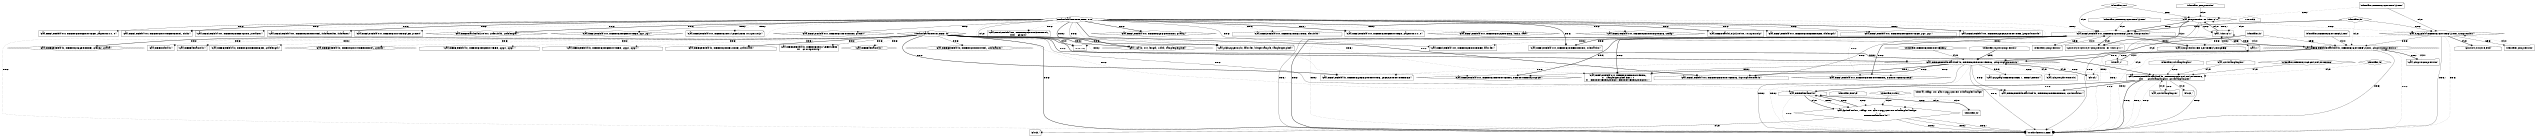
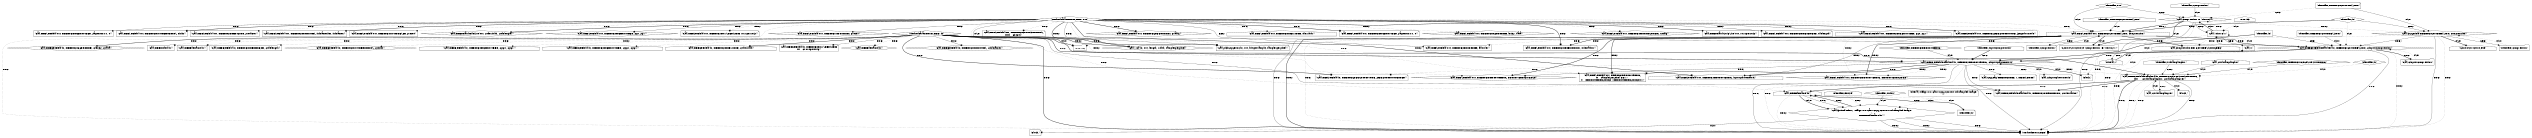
edge "(MethodParameterIn,TIFF* out)" -> "(Call,TIFFSetField(out, TIFFTAG_FILLORDER, fillorder))": label "DDG: " -> "CFG: "
node "(Call,pickCopyFunc(in, fillorder, bitspersample, samplesperpixel))": label "(Call,pickCopyFunc(in, fillorder, bitspersample, samplesperpixel))" -> "(Call,pickCopyFunc(in, out, bitspersample, samplesperpixel))"
